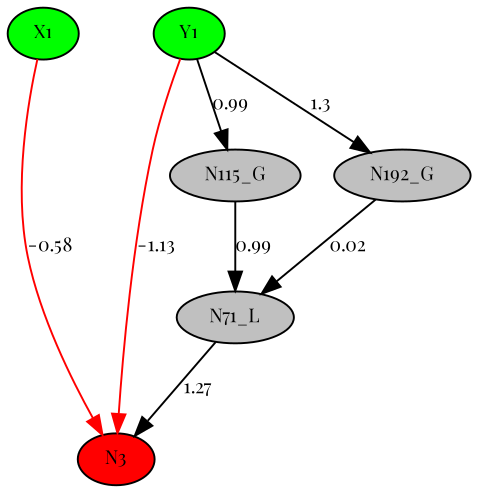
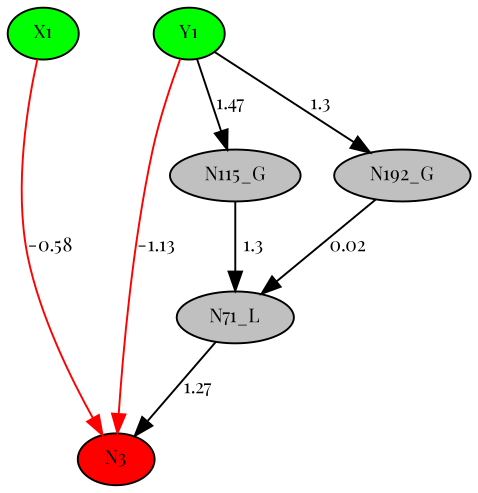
edge "Y1" -> "N115_G": label "0.99" -> "1.47"
edge "N115_G" -> "N71_L": label "0.99" -> "1.3"
